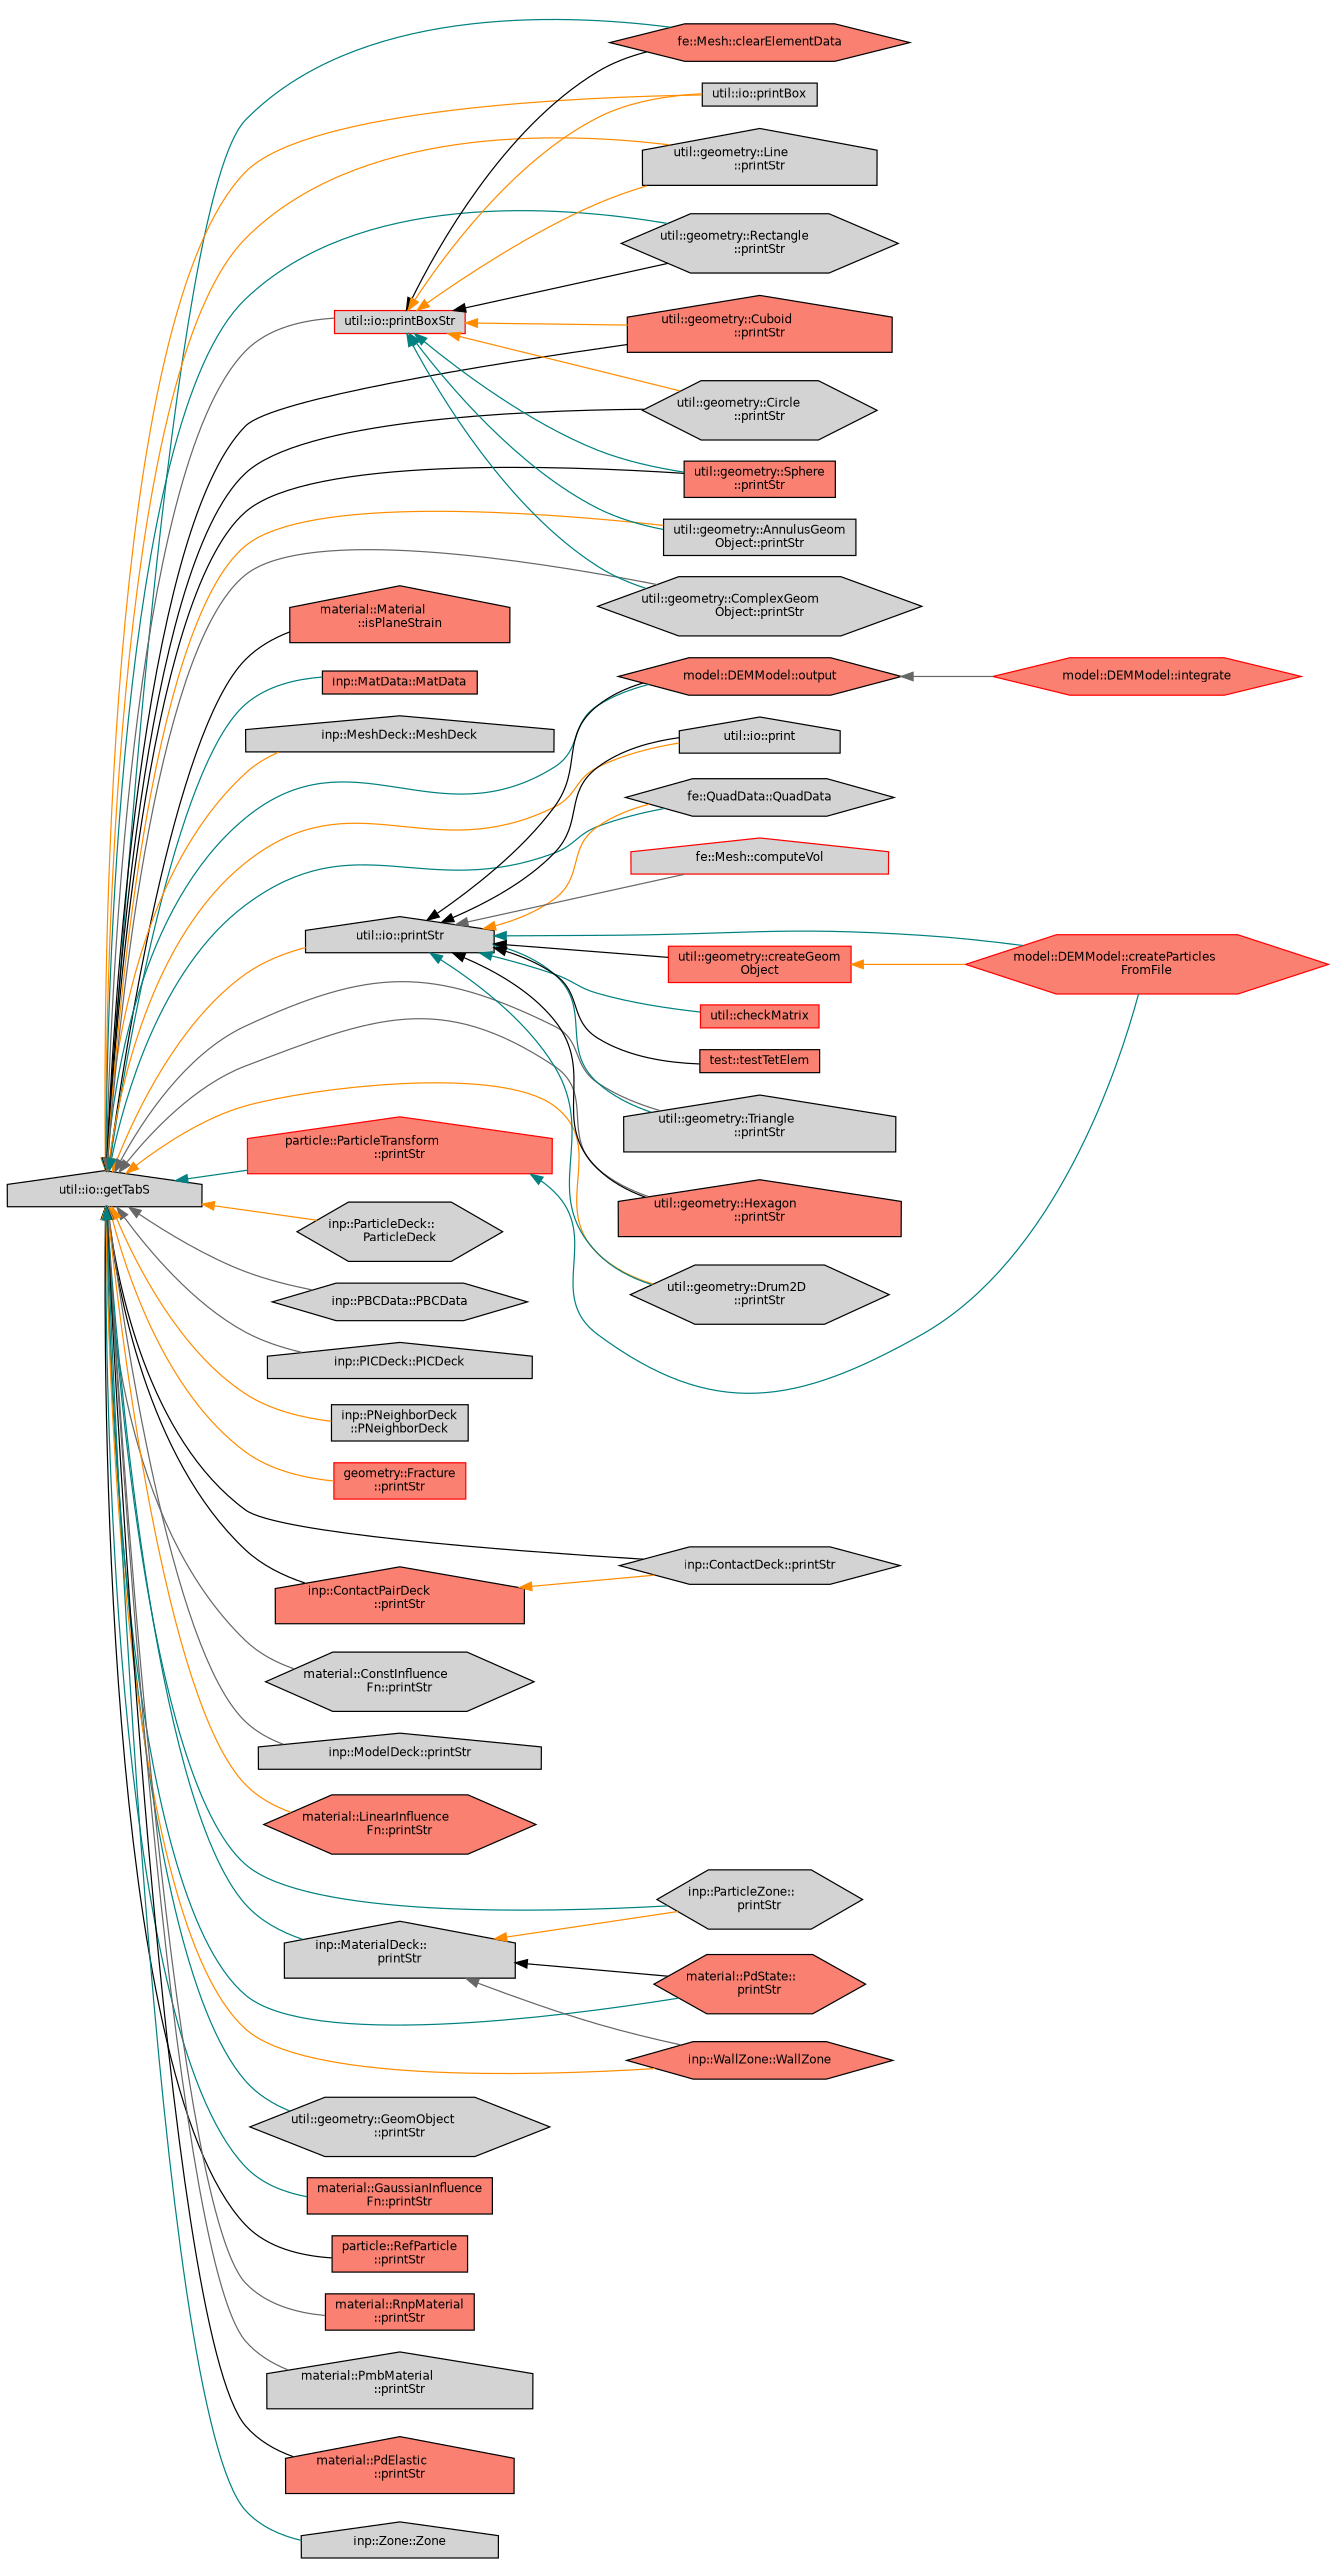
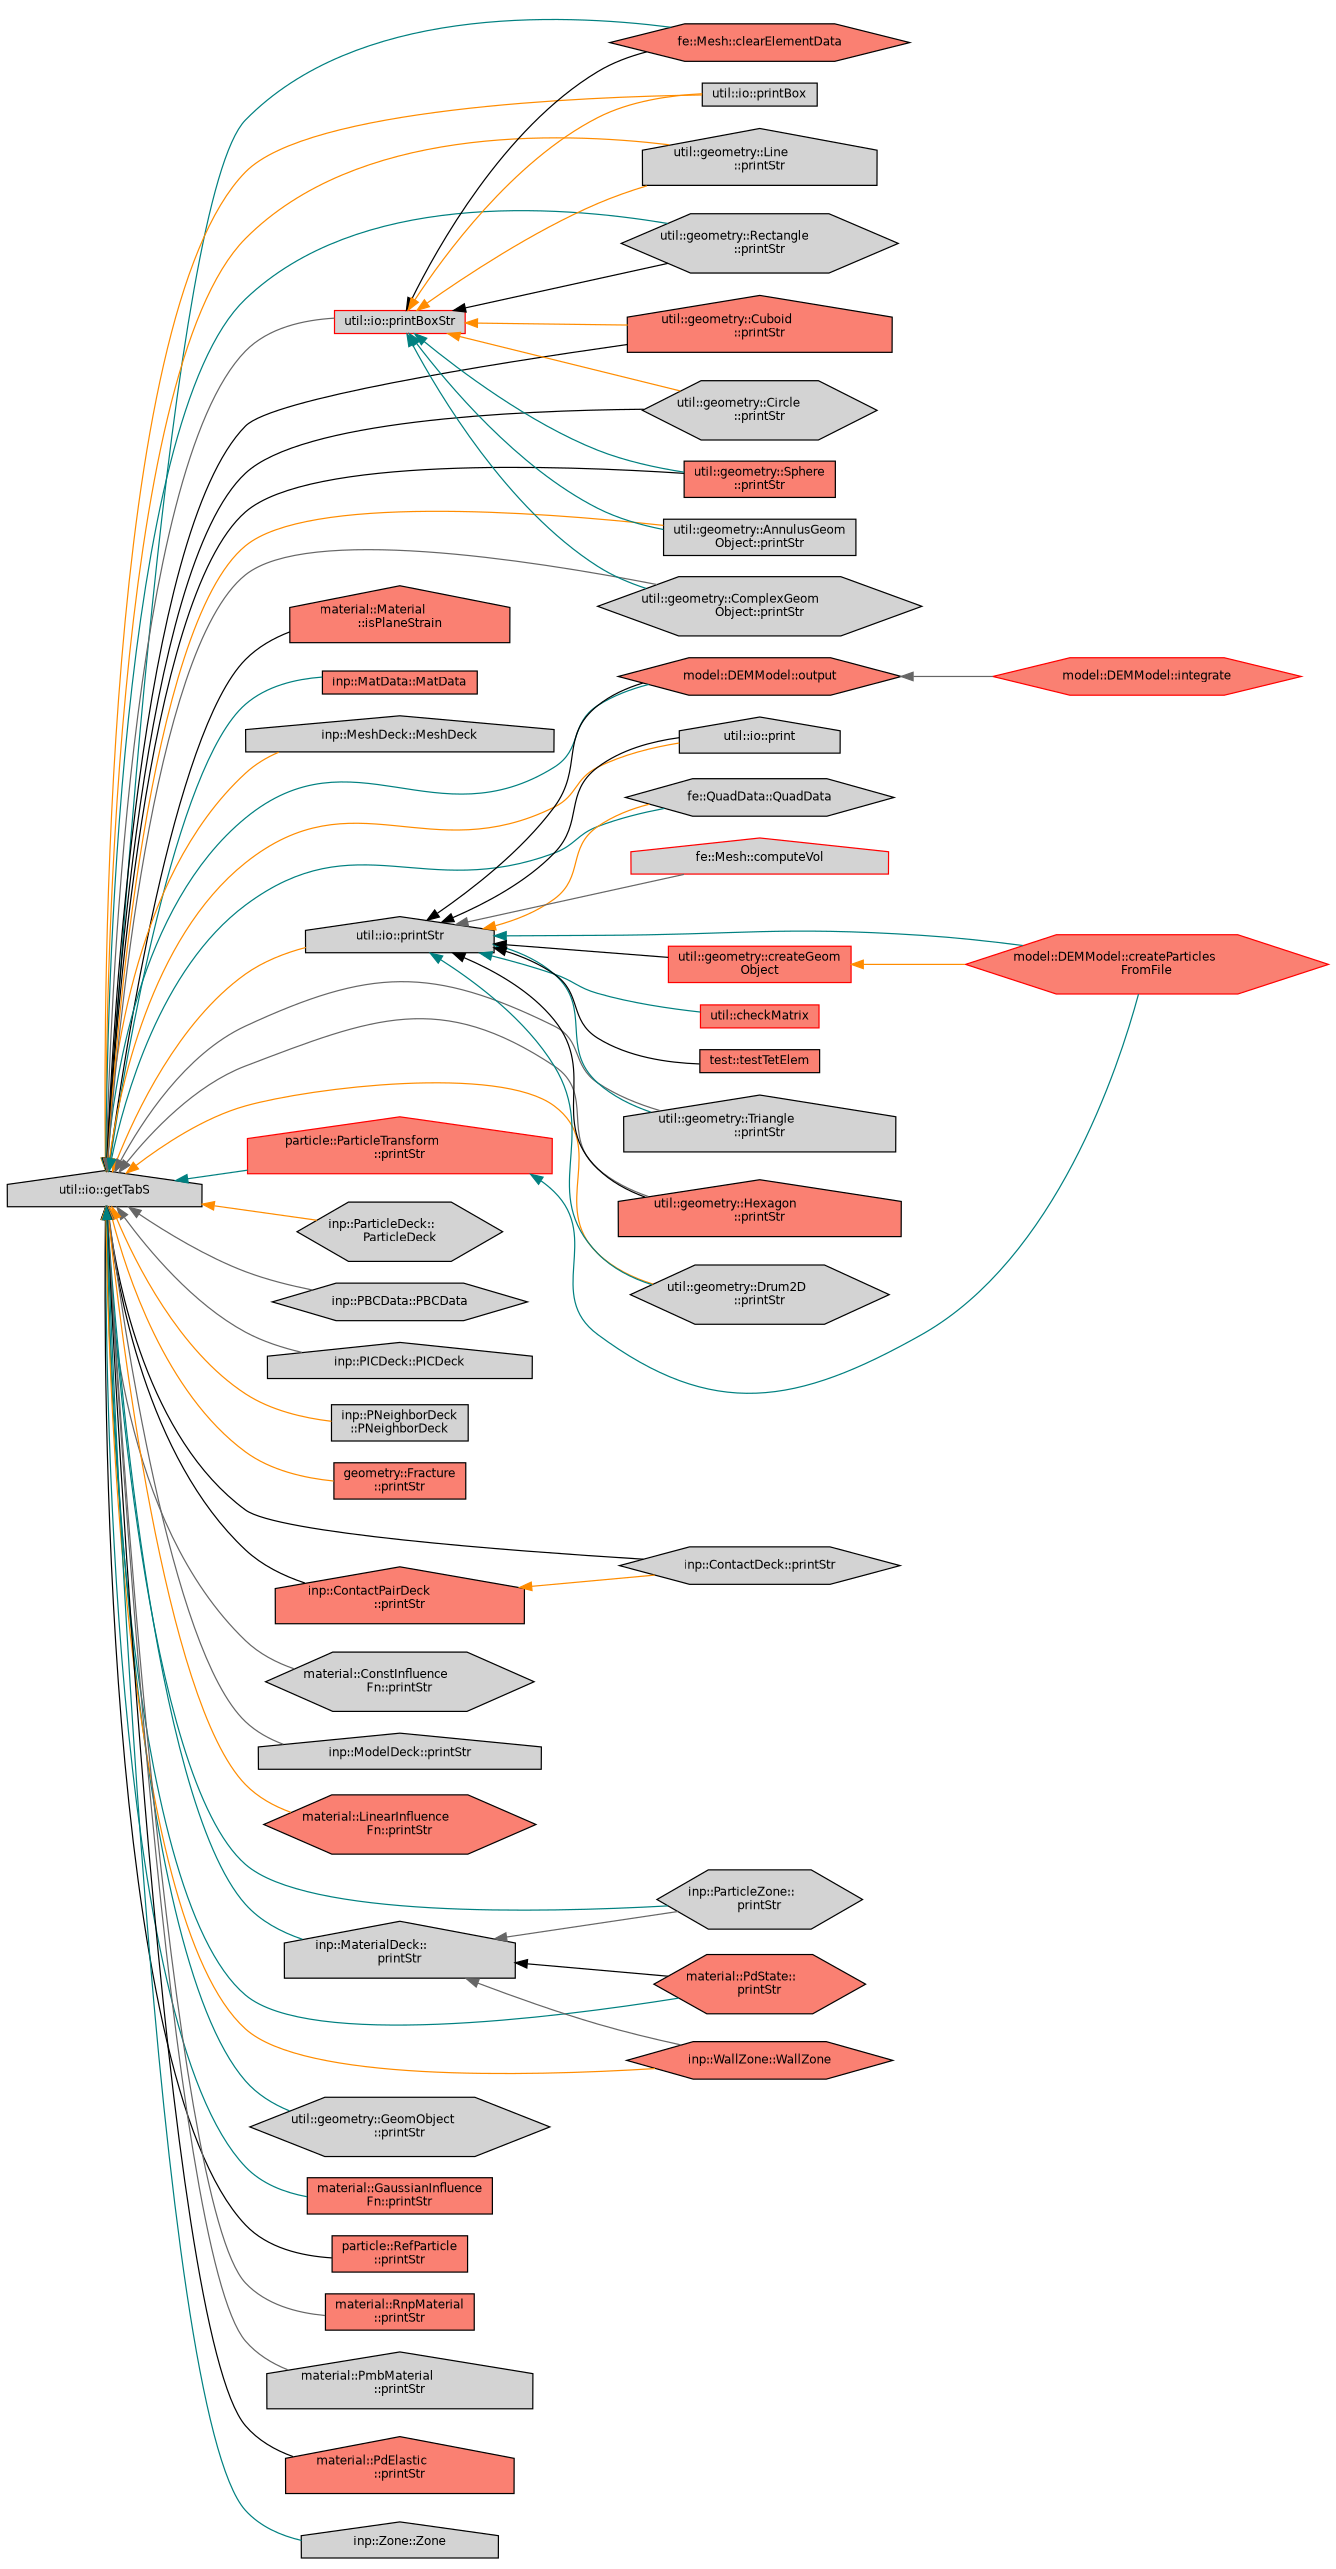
node "geometry::Fracture ::printStr": color red -> black
edge "inp::ParticleZone:: printStr" -> "inp::MaterialDeck:: printStr": color darkorange -> gray40
